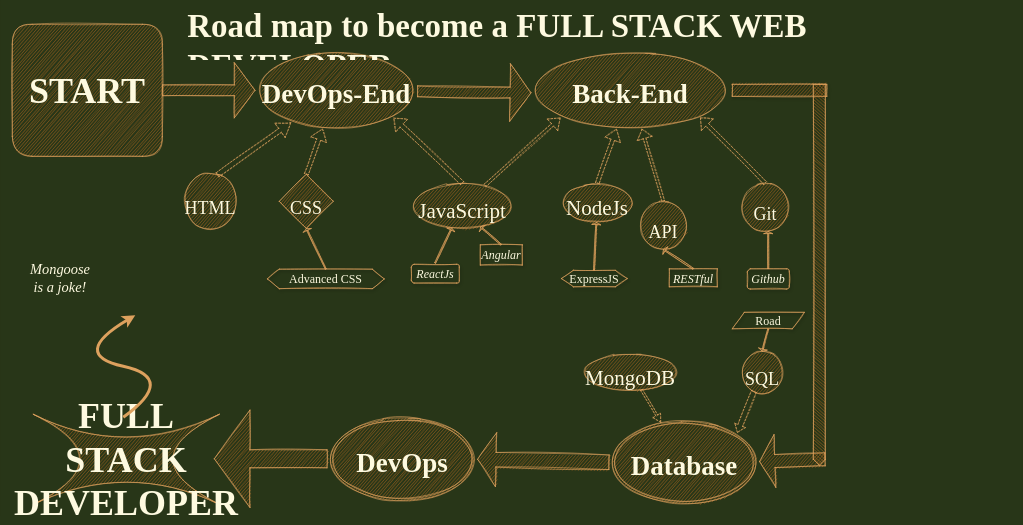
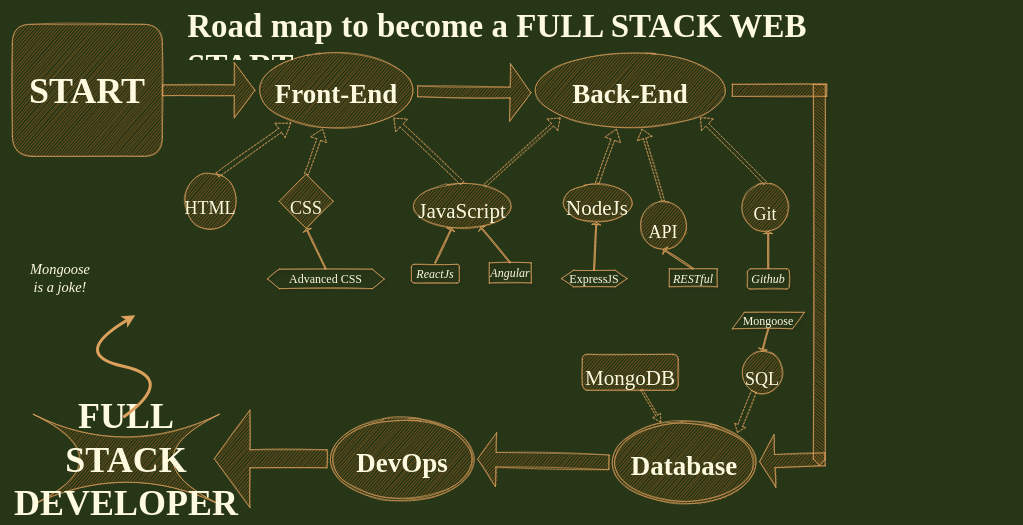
node "Road map to become a FULL STACK WEB DEVELOPER": label "Road map to become a FULL STACK WEB DEVELOPER" -> "Road map to become a FULL STACK WEB START"
node "DevOps-End": label "DevOps-End" -> "Front-End"
node "Angular": moved (501, 255) -> (510, 273)
node "Road": label "Road" -> "Mongoose"
node "MongoDB": shape ellipse -> rounded rectangle
